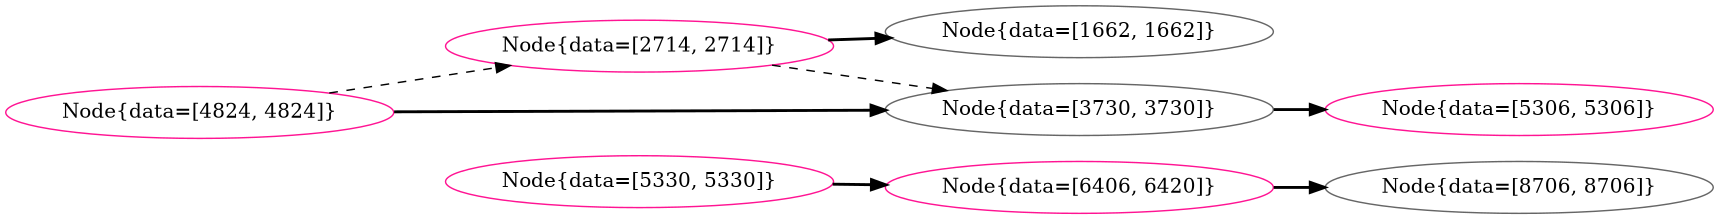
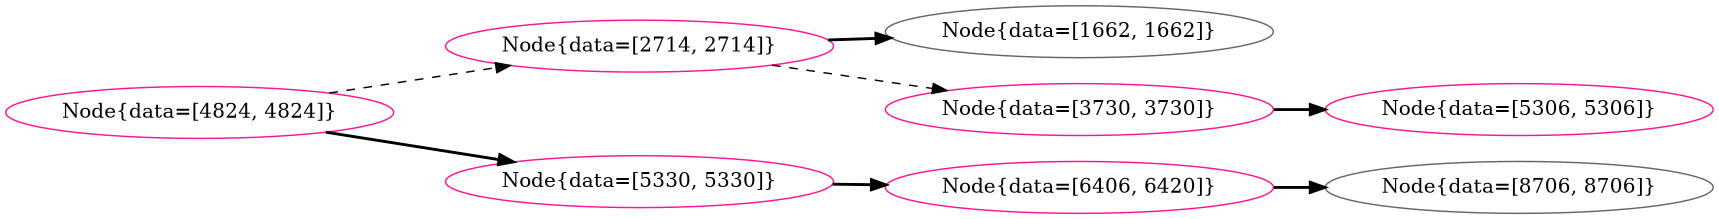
node "Node{data=[3730, 3730]}": color gray40 -> deeppink
edge "Node{data=[4824, 4824]}" -> "Node{data=[3730, 3730]}": now "Node{data=[4824, 4824]}" -> "Node{data=[5330, 5330]}"
